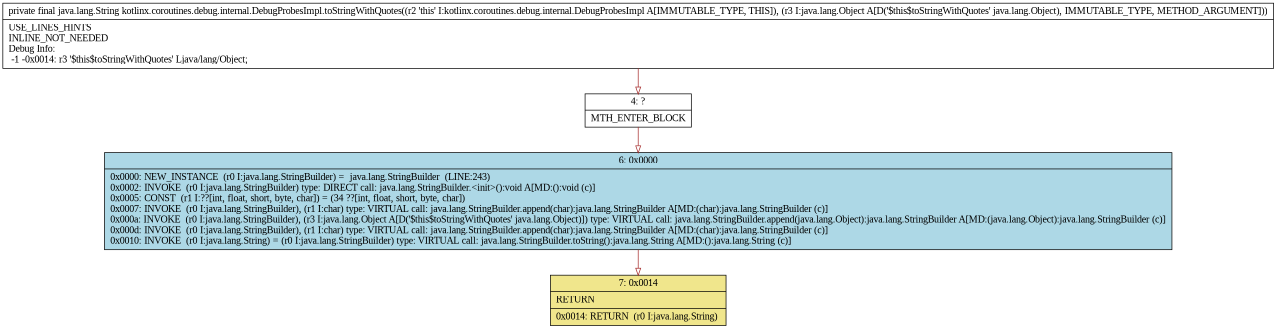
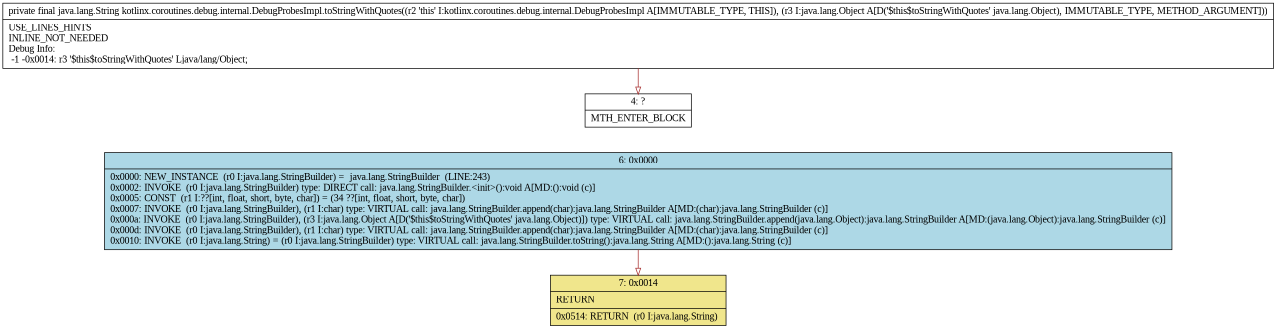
edge "4: ?" -> "6: 0x0000": removed
node "7: 0x0014": text "0x0014: RETURN  (r0 I:java.lang.String)" -> "0x0514: RETURN  (r0 I:java.lang.String)"
